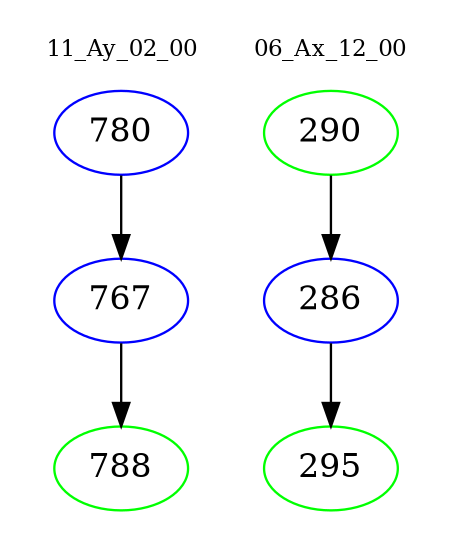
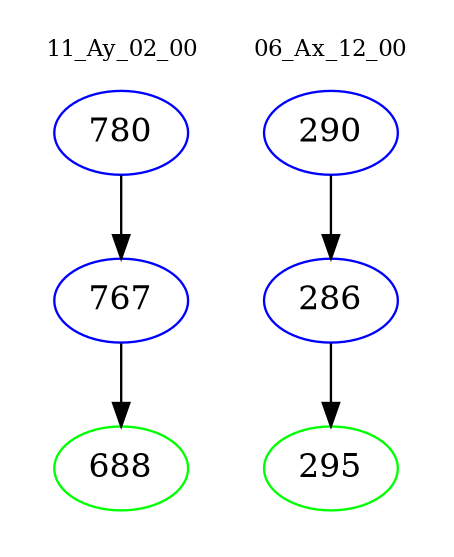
node "290": color green -> blue
node "788": label "788" -> "688"
